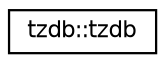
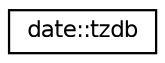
node "tzdb::tzdb": label "tzdb::tzdb" -> "date::tzdb"
